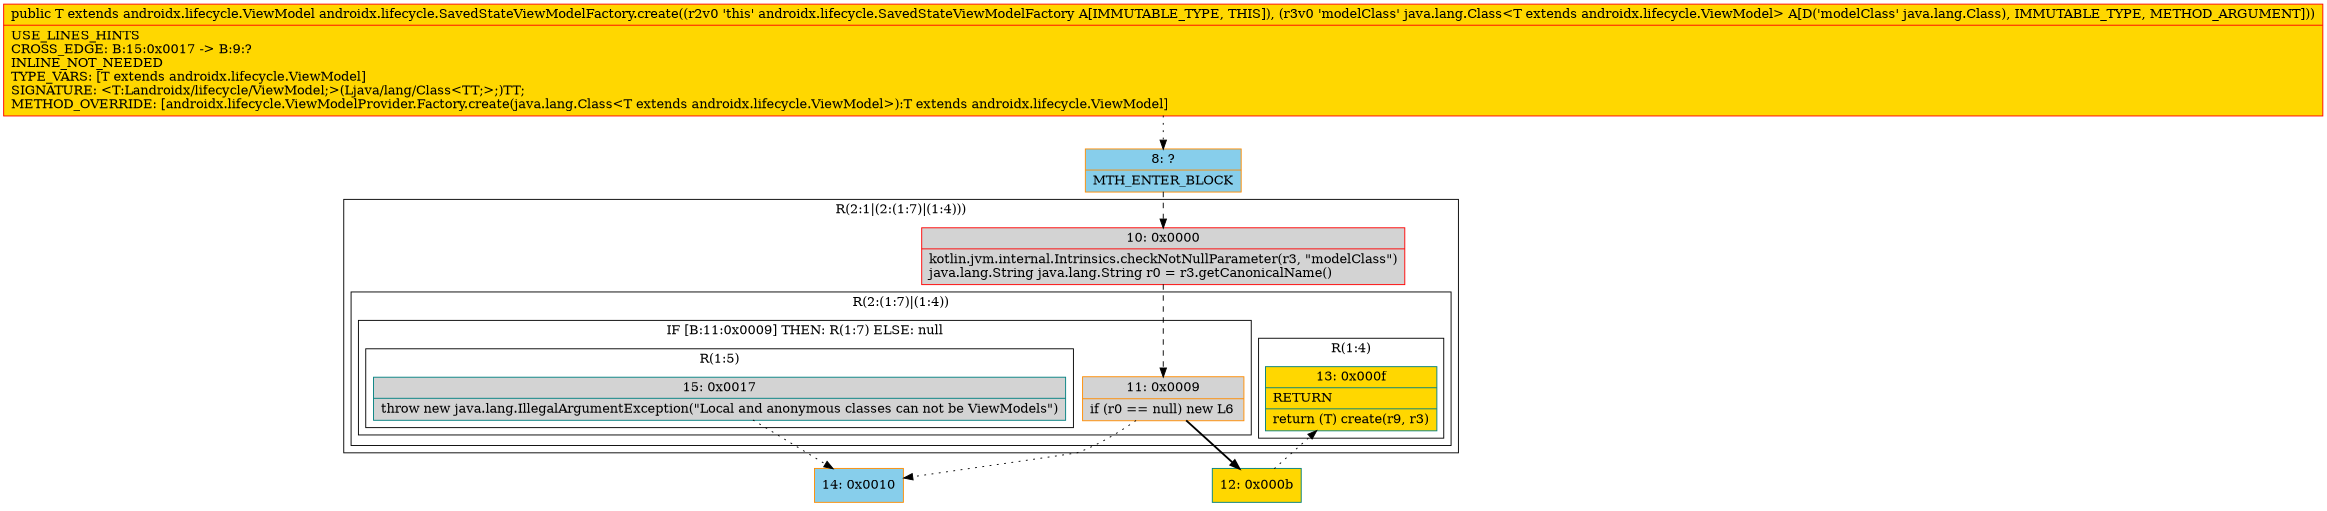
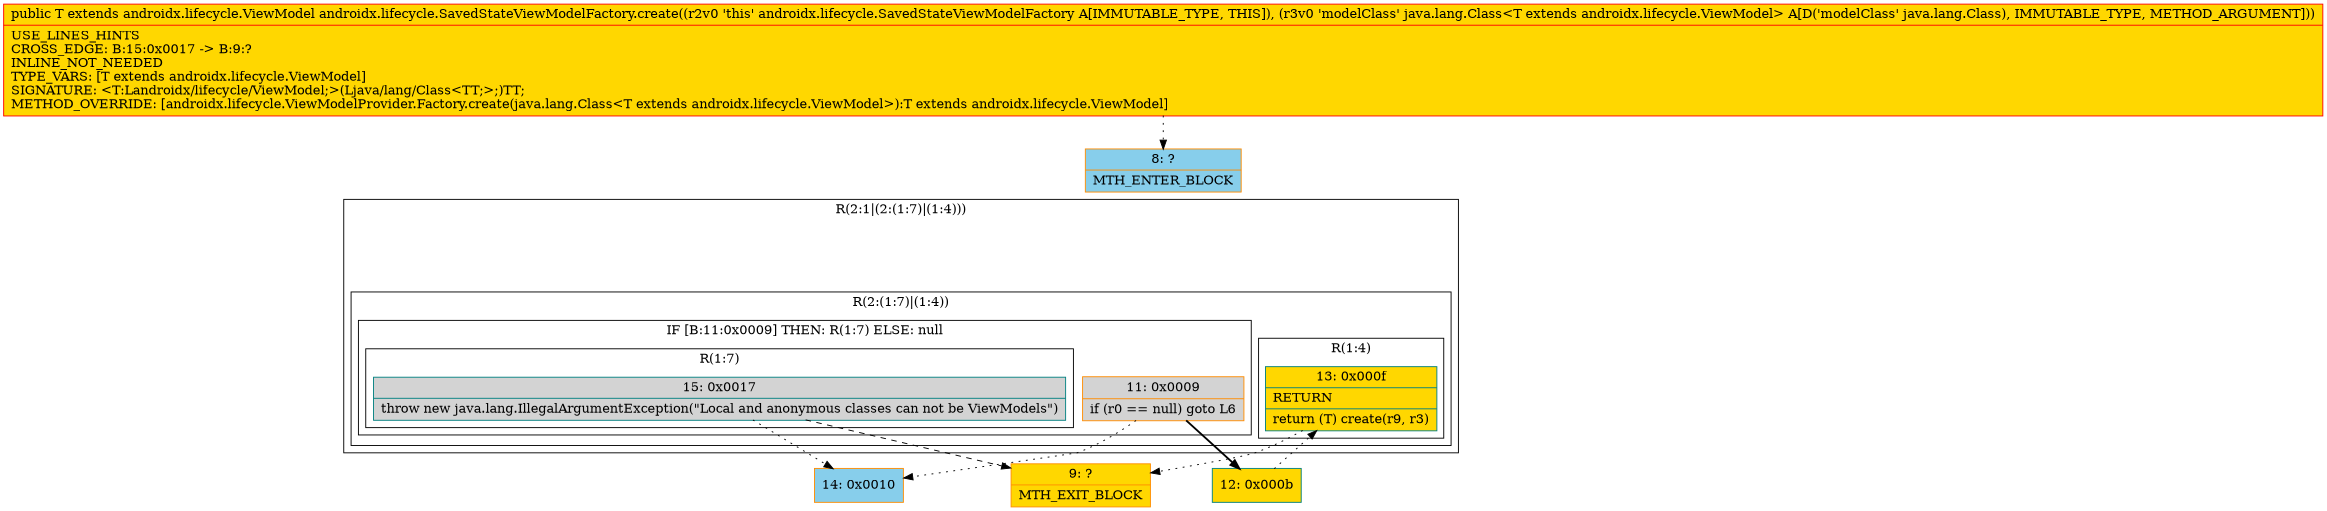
node "10: 0x0000": removed
cluster "R(1:5)": label "R(1:5)" -> "R(1:7)"
node "11: 0x0009": text "if (r0 == null) new L6" -> "if (r0 == null) goto L6"
node "9: ?": added
